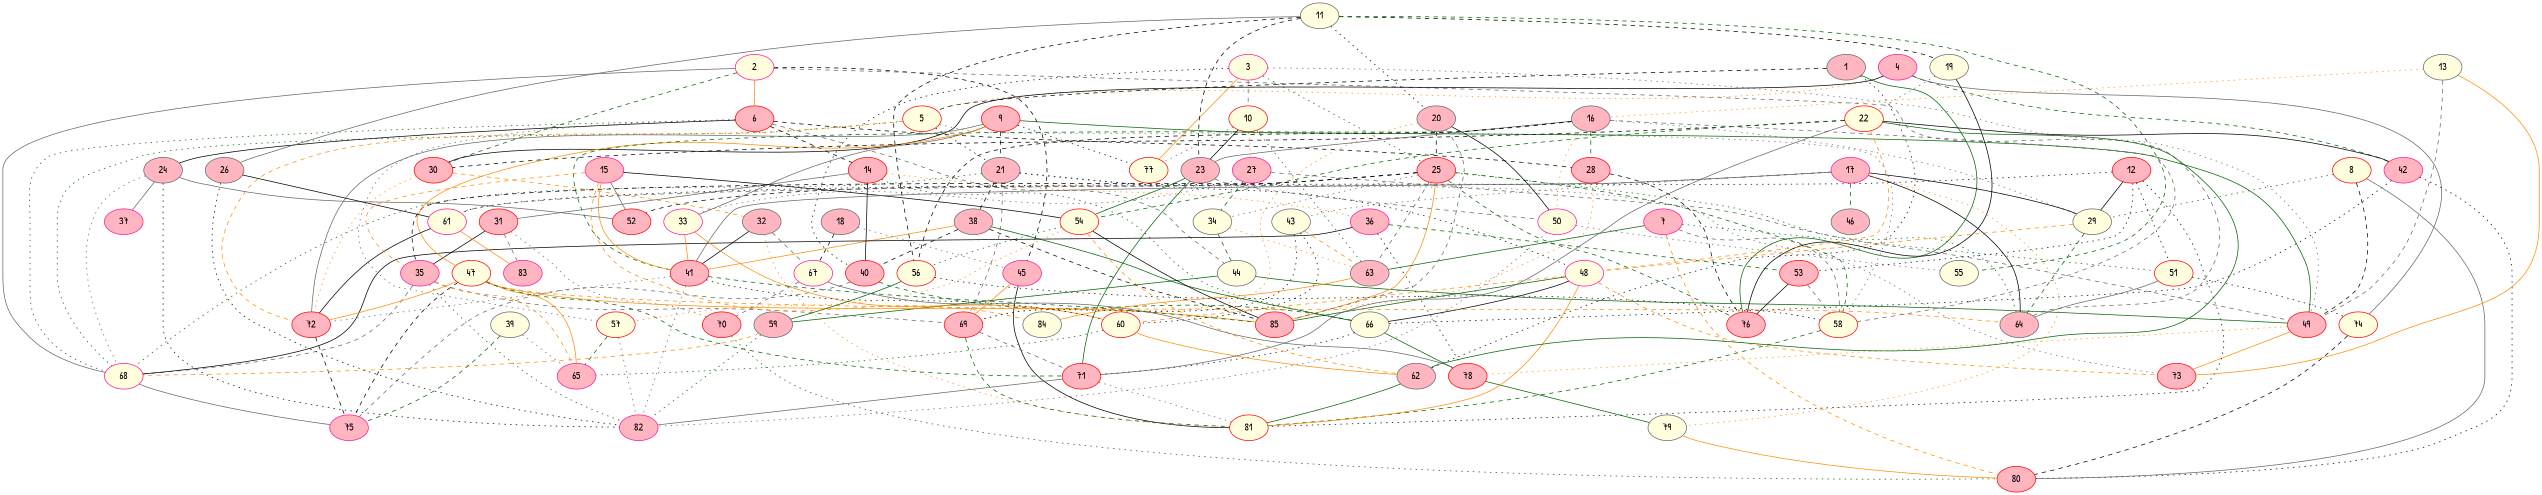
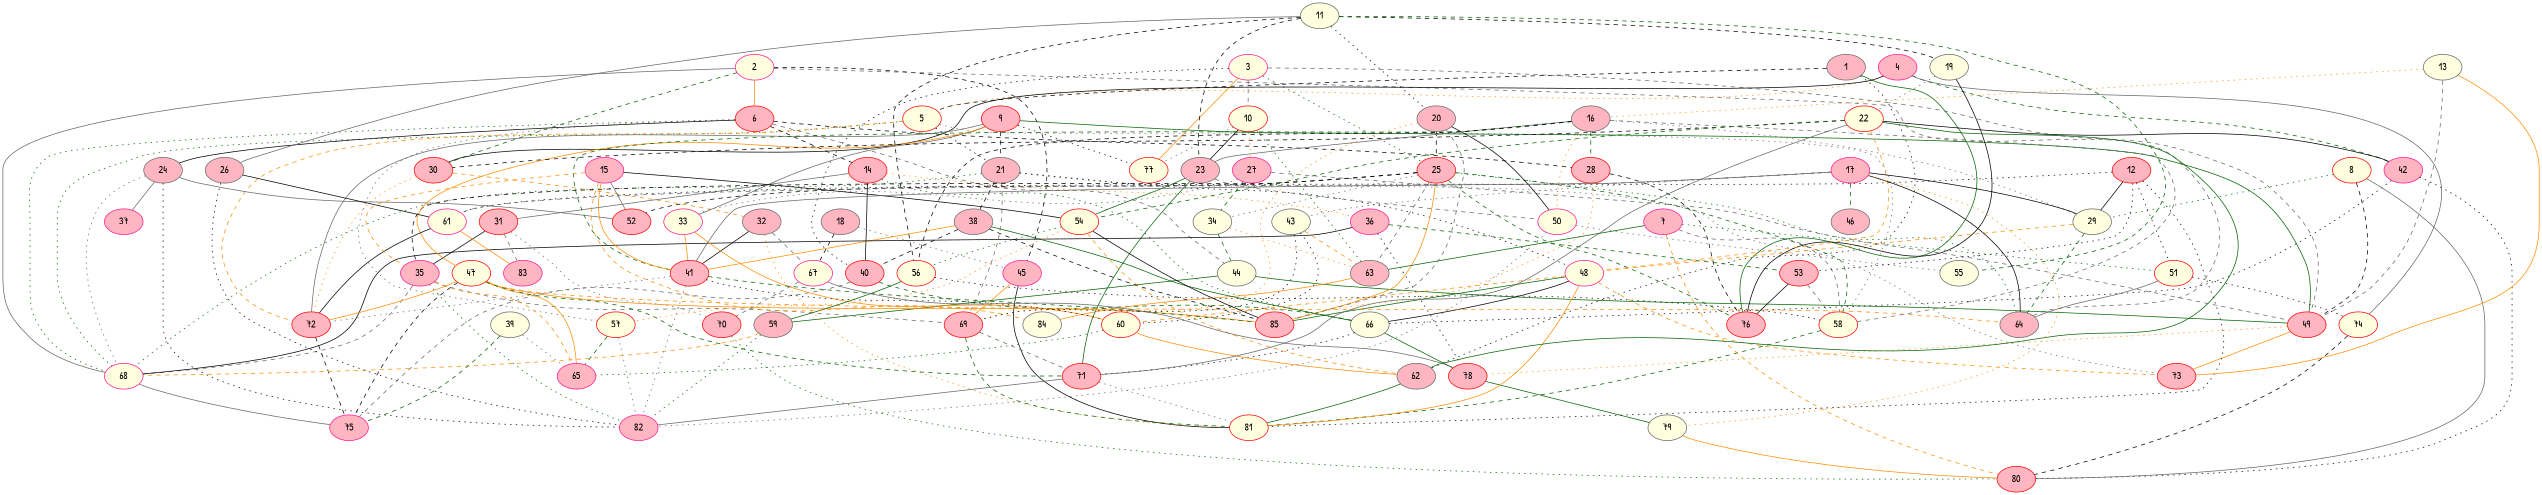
edge "3" -- "49": style dotted -> dashed
